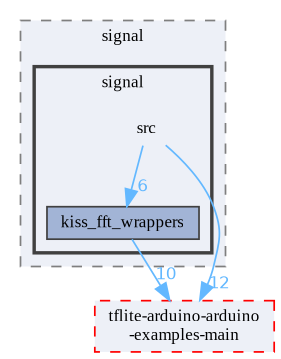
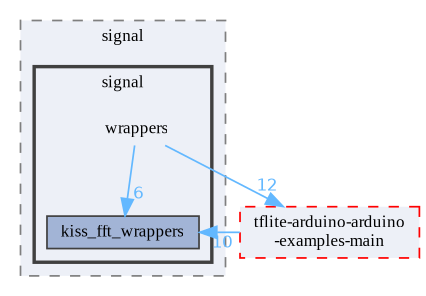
node "src": label "src" -> "wrappers"
edge "kiss_fft_wrappers" -> "tflite-arduino-arduino -examples-main": reversed
